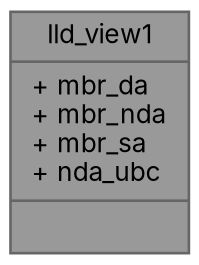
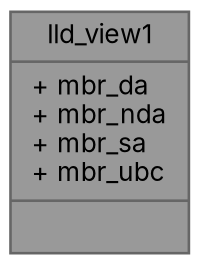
node "lld_view1": text "+ nda_ubc" -> "+ mbr_ubc"
